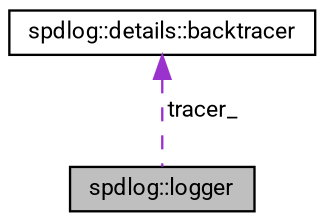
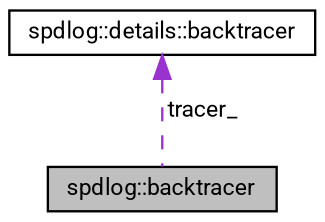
node "spdlog::logger": label "spdlog::logger" -> "spdlog::backtracer"
